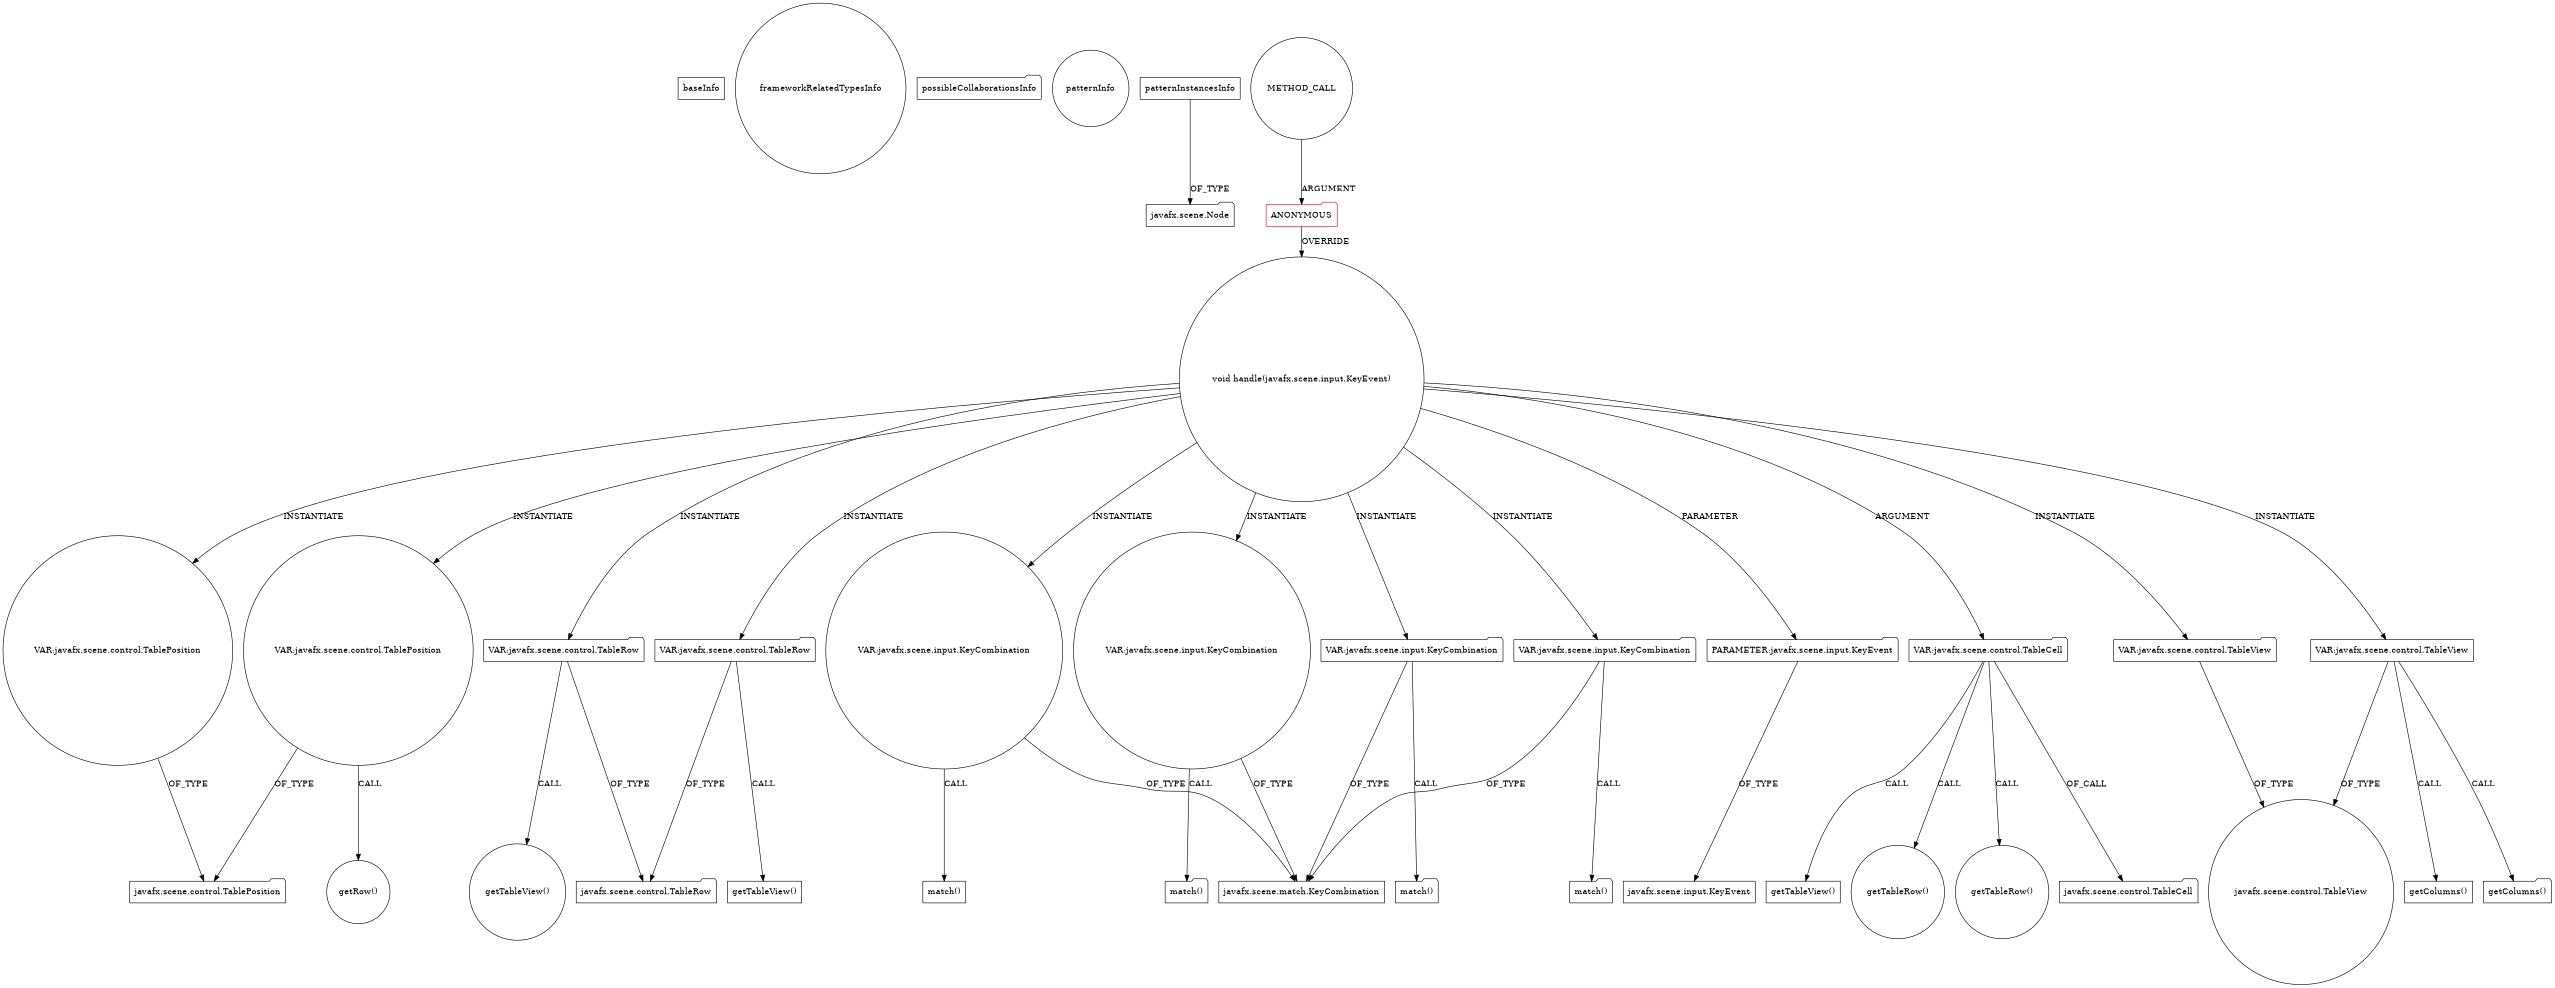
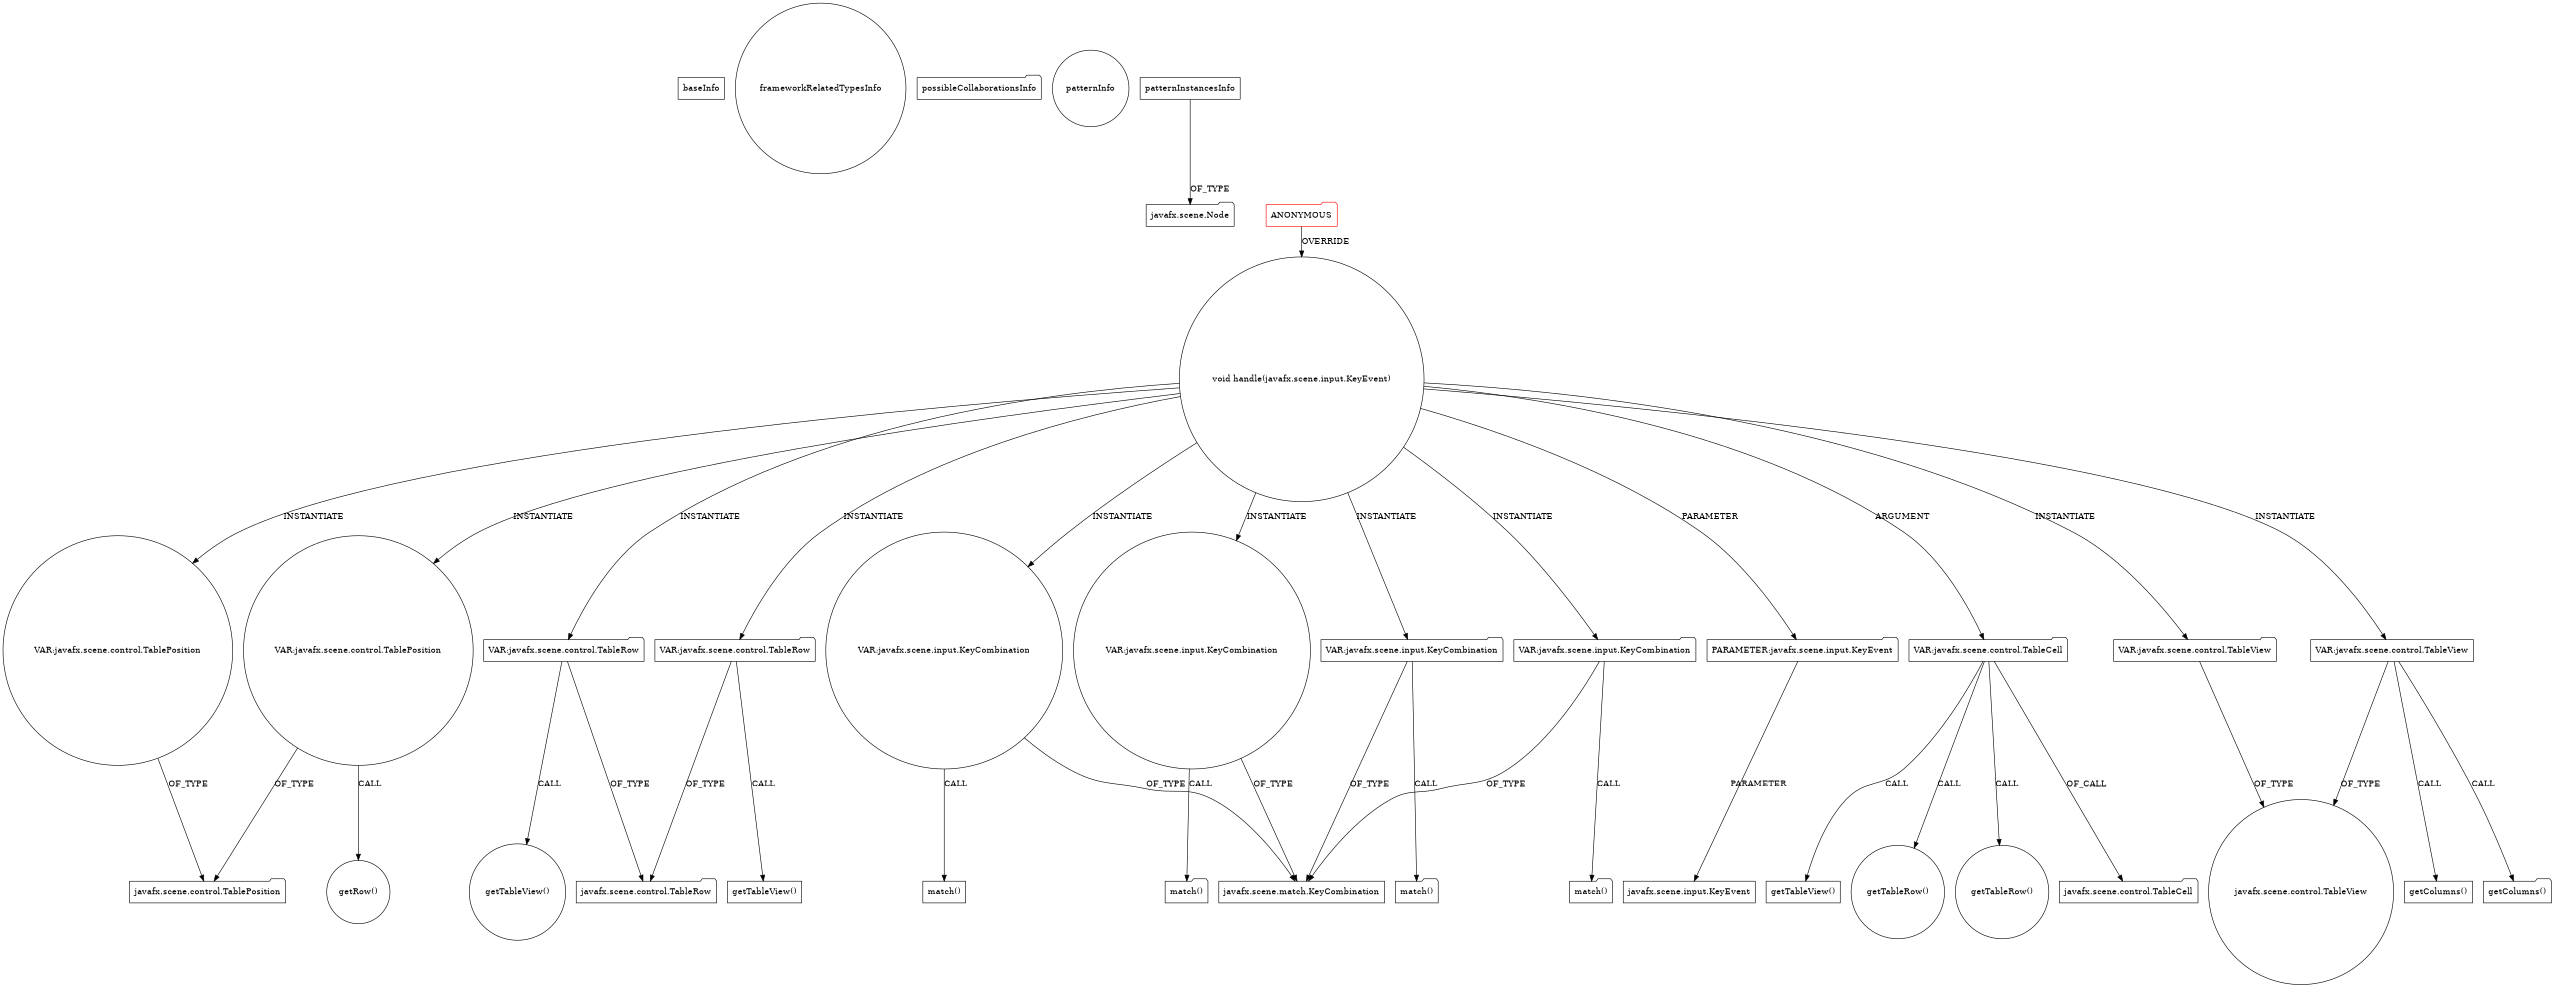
node "METHOD_CALL": removed
edge "PARAMETER:javafx.scene.input.KeyEvent" -> "javafx.scene.input.KeyEvent": label "OF_TYPE" -> "PARAMETER"
